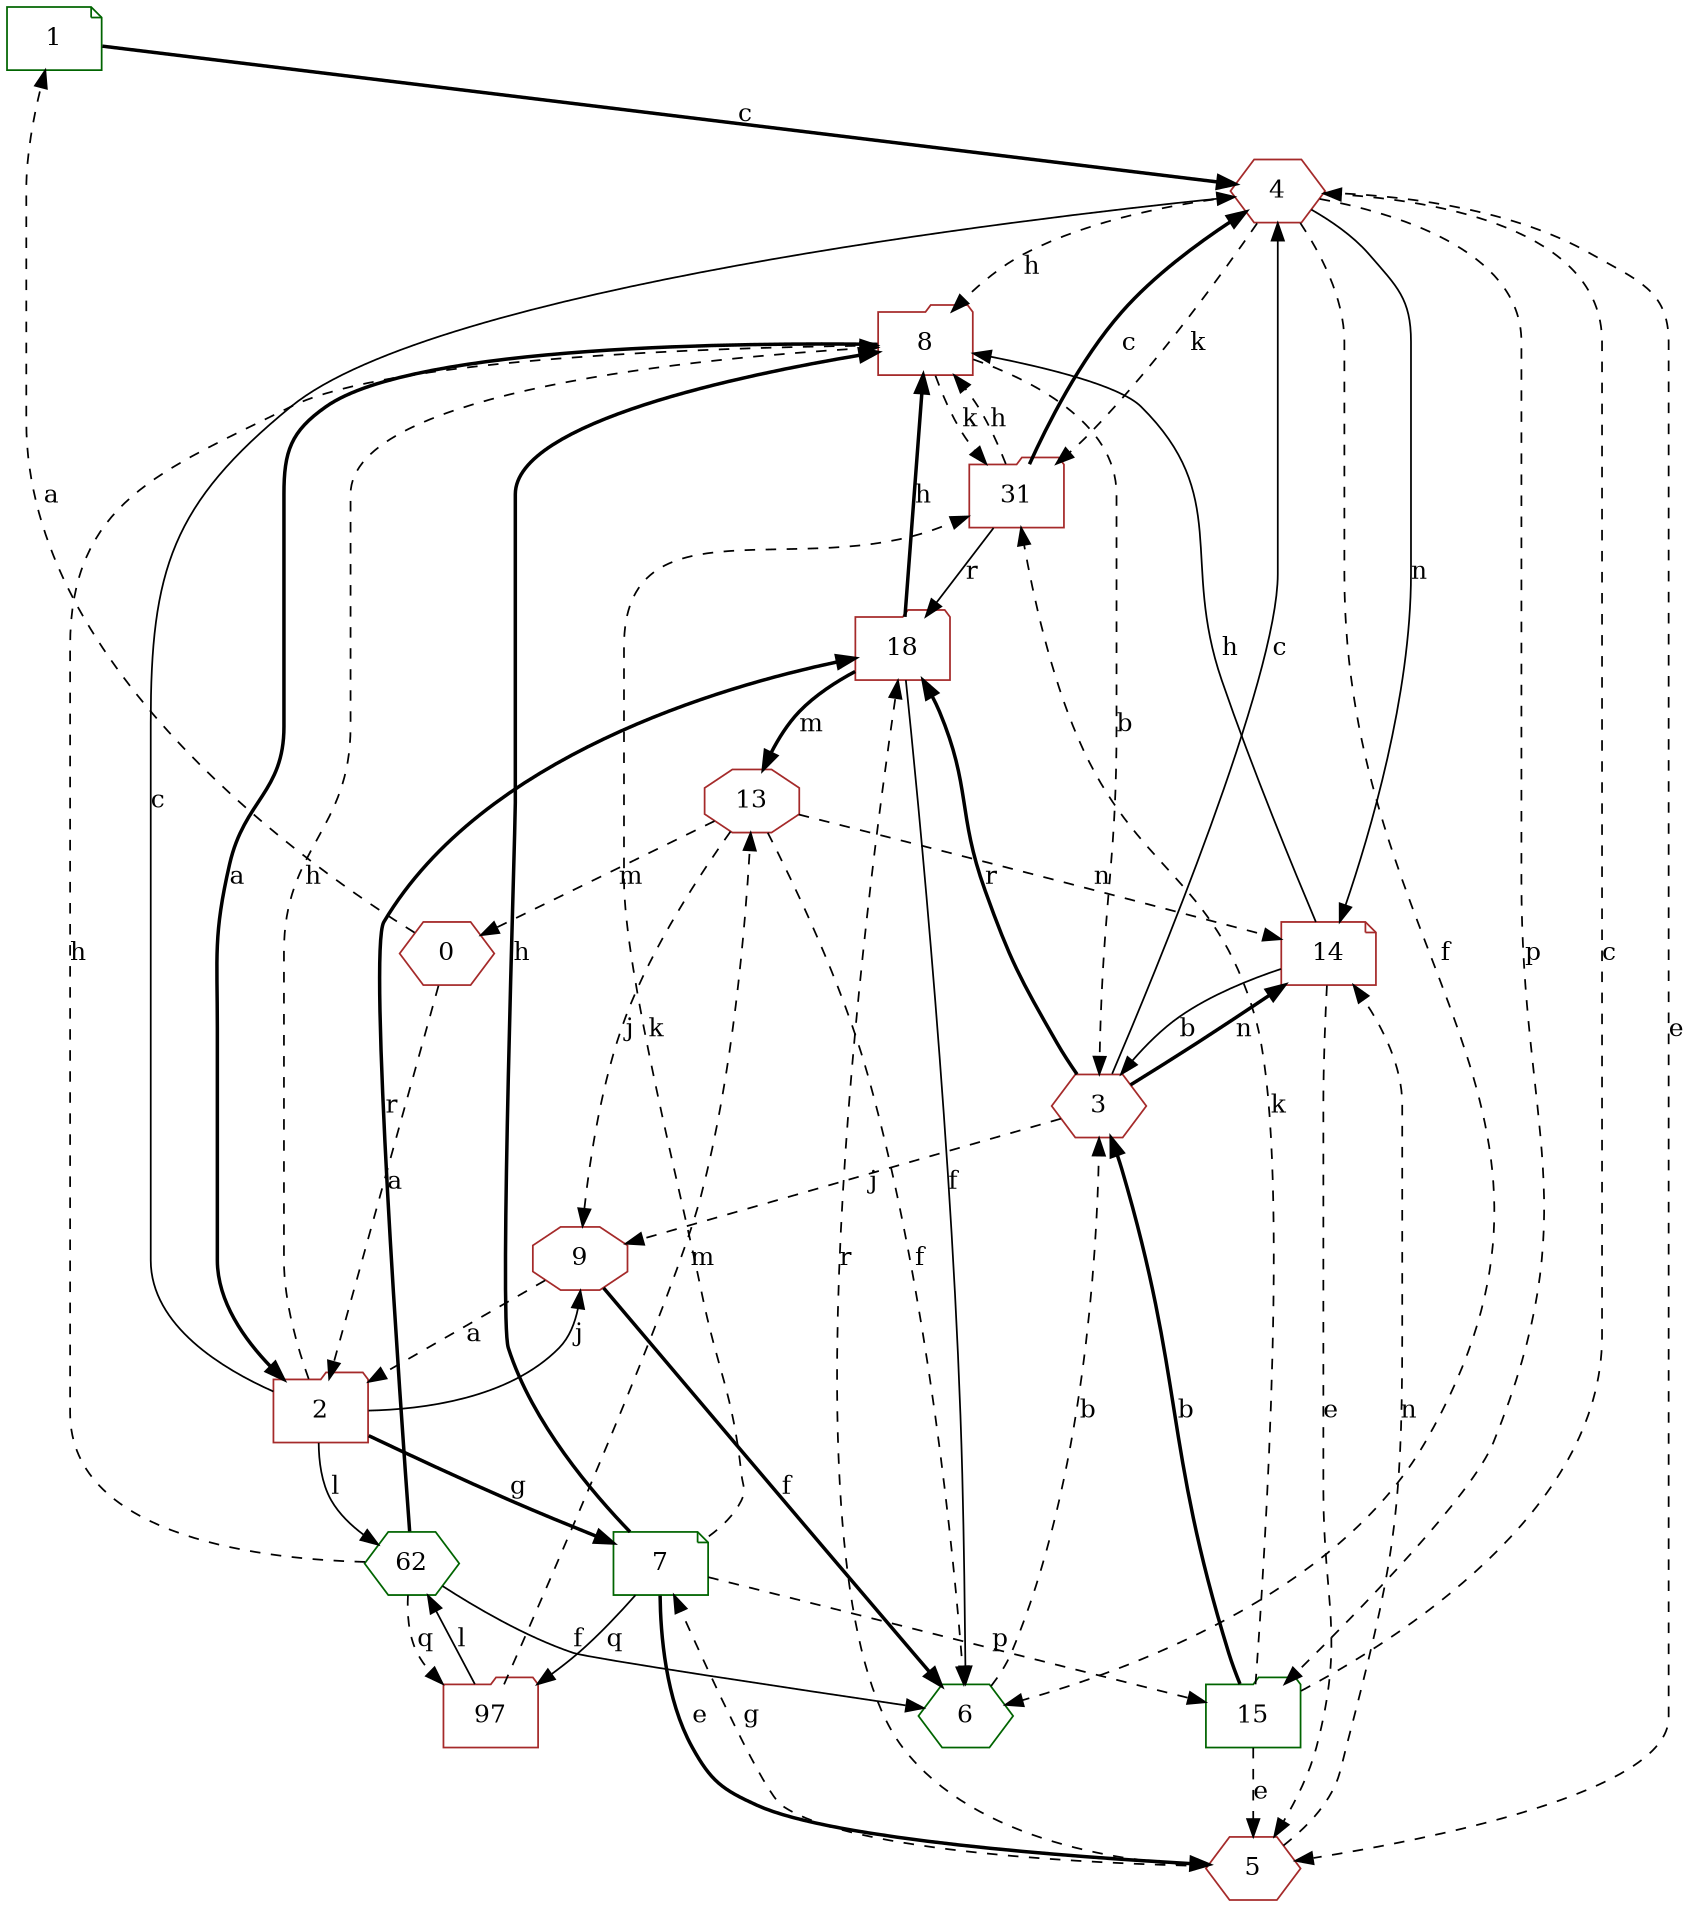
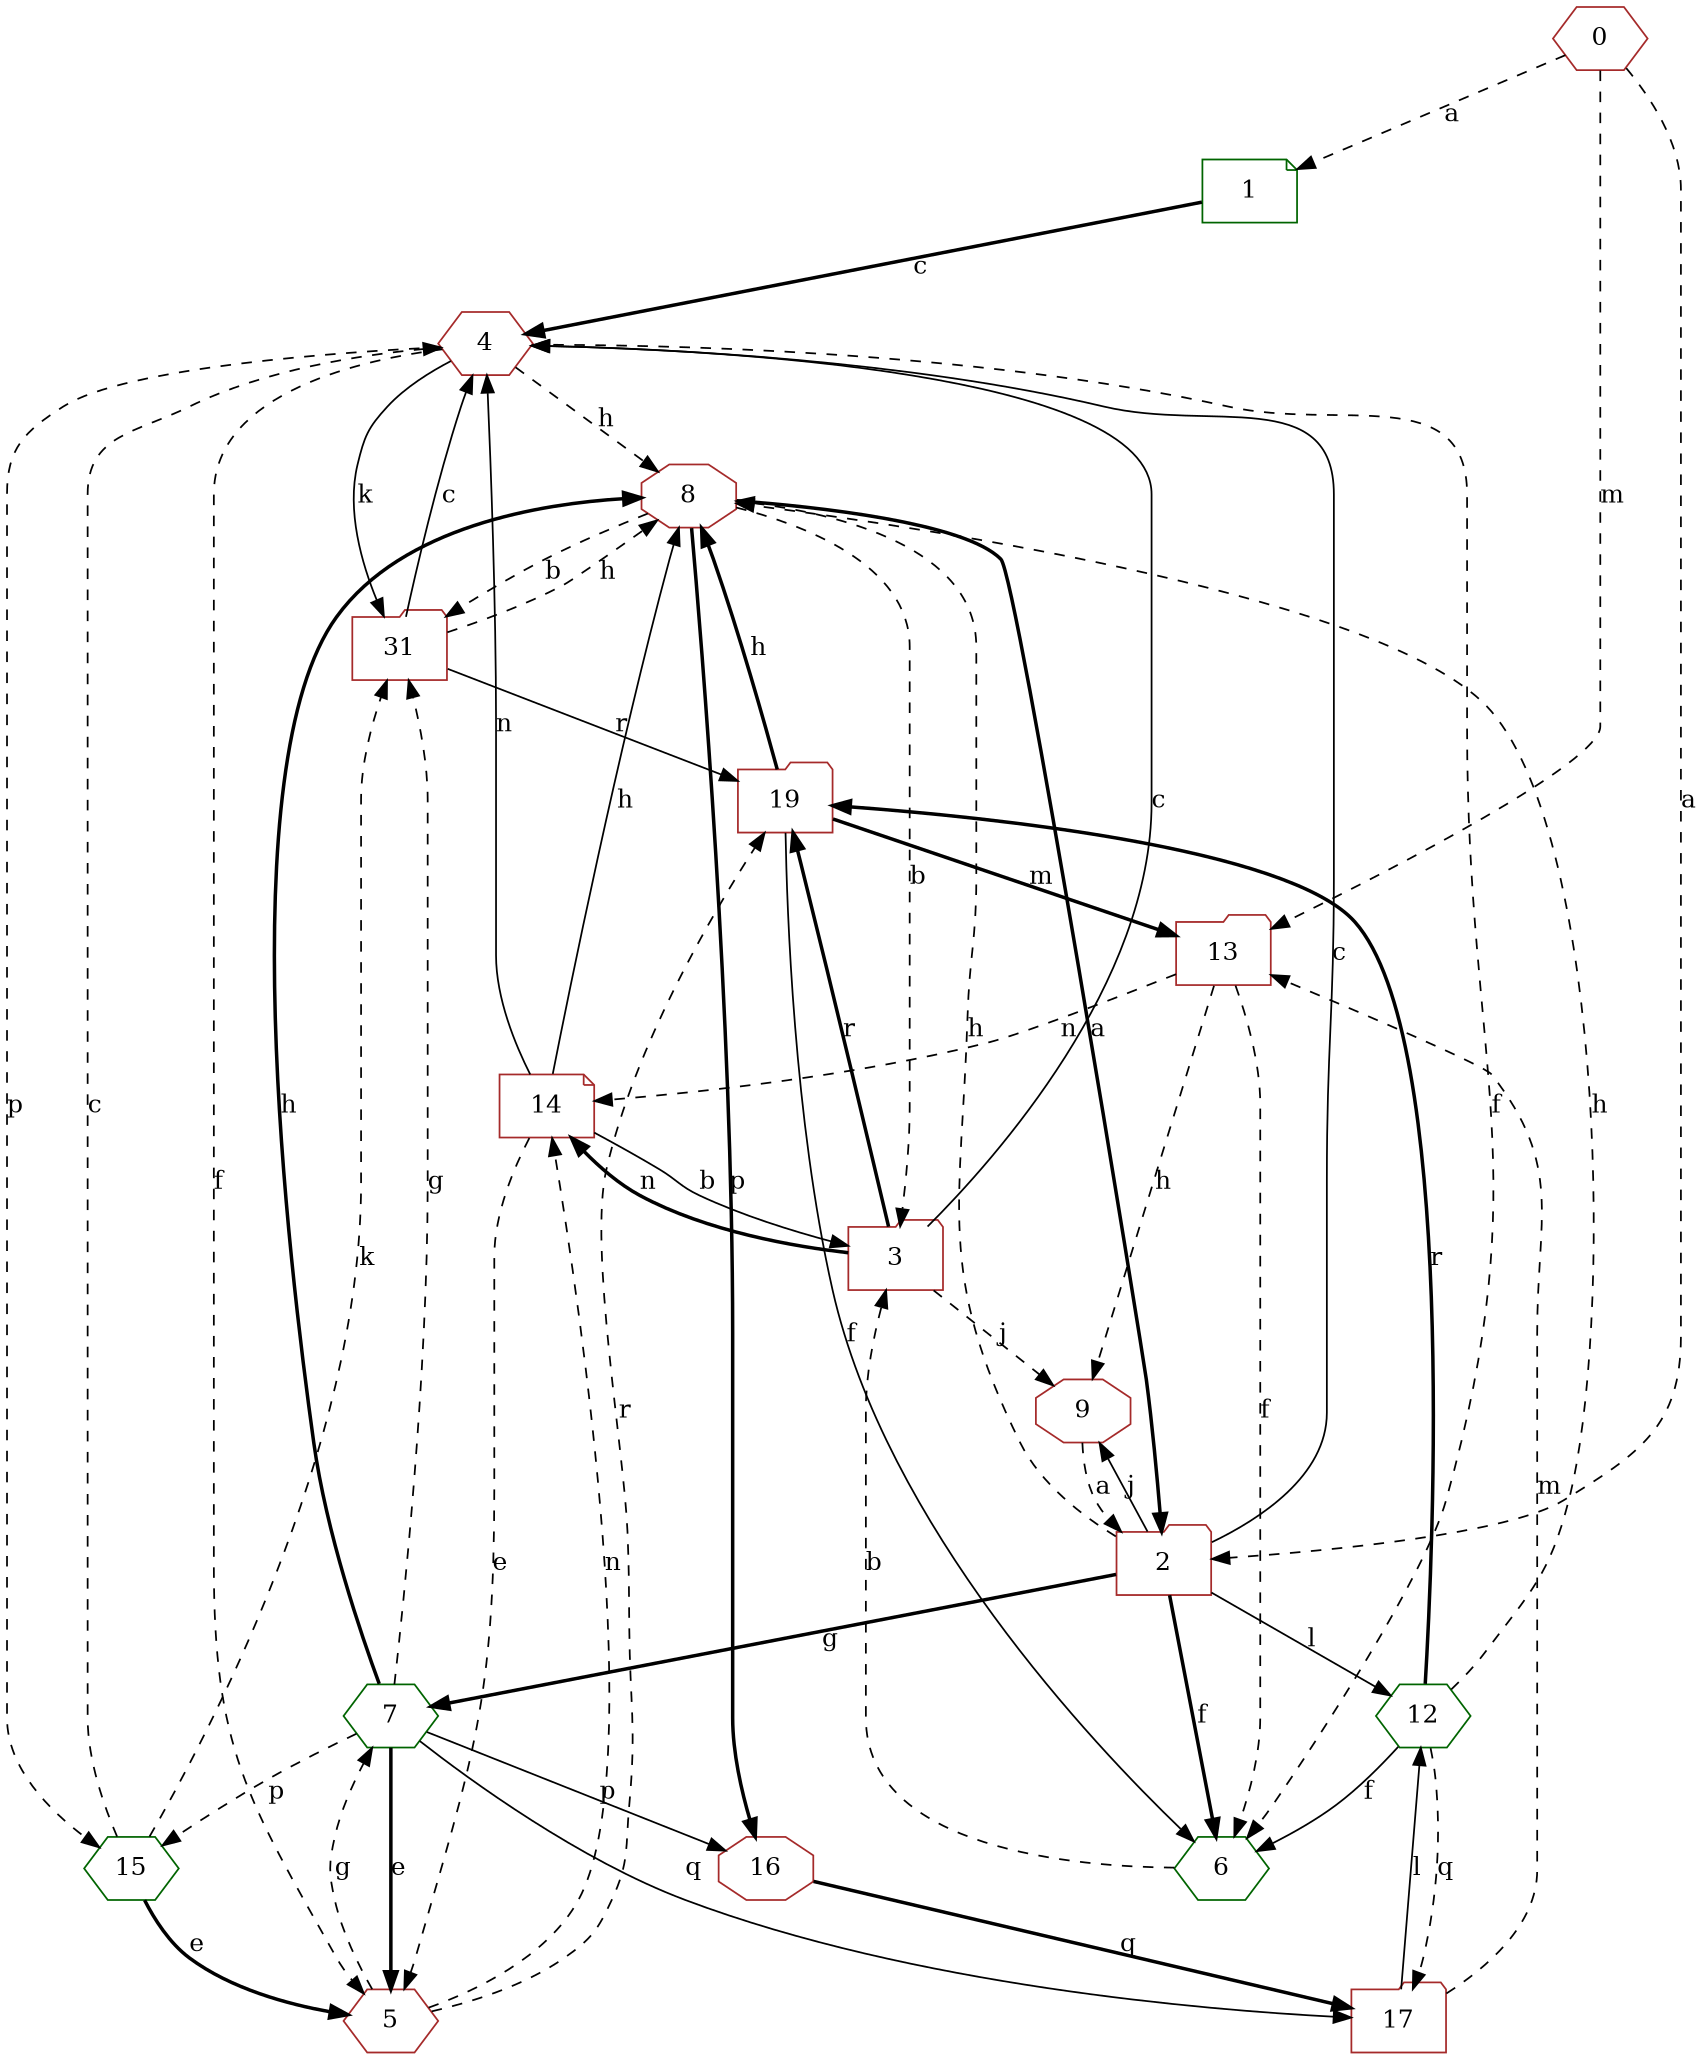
edge "31" -> "4": style bold -> solid
edge "4" -> "31": style dashed -> solid
node "8": shape folder -> octagon
edge "8" -> "31": label "k" -> "b"
edge "4" -> "14": reversed
node "18": label "18" -> "19"
node "13": shape octagon -> folder
edge "13" -> "0": reversed
edge "13" -> "9": label "j" -> "h"
edge "7" -> "31": label "k" -> "g"
edge "4" -> "5": label "e" -> "f"
node "3": shape hexagon -> folder
edge "15" -> "3": removed, label "b"
edge "9" -> "6": now "2" -> "6"
node "62": label "62" -> "12"
node "7": shape note -> hexagon
node "97": label "97" -> "17"
node "15": shape folder -> hexagon
edge "15" -> "5": style dashed -> bold
node "16": added
